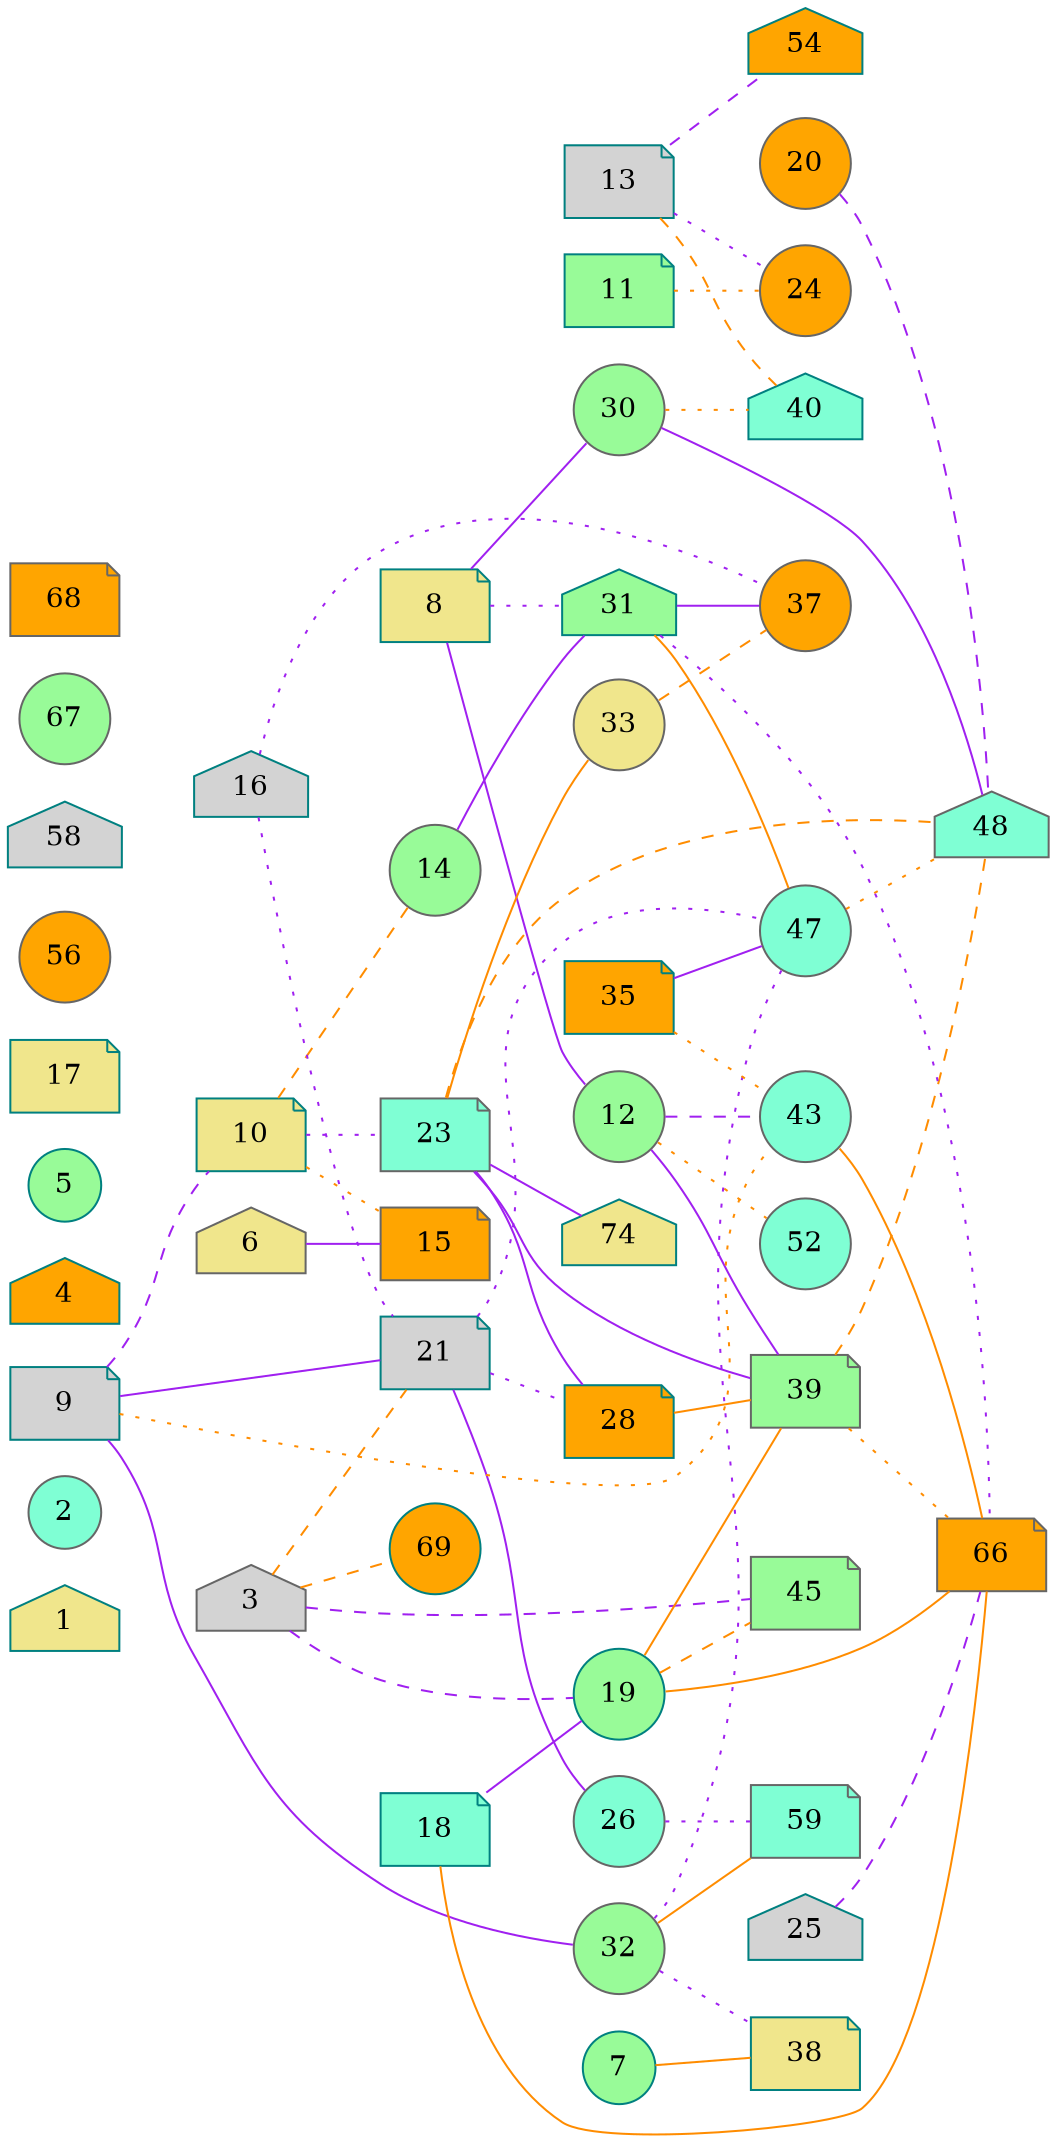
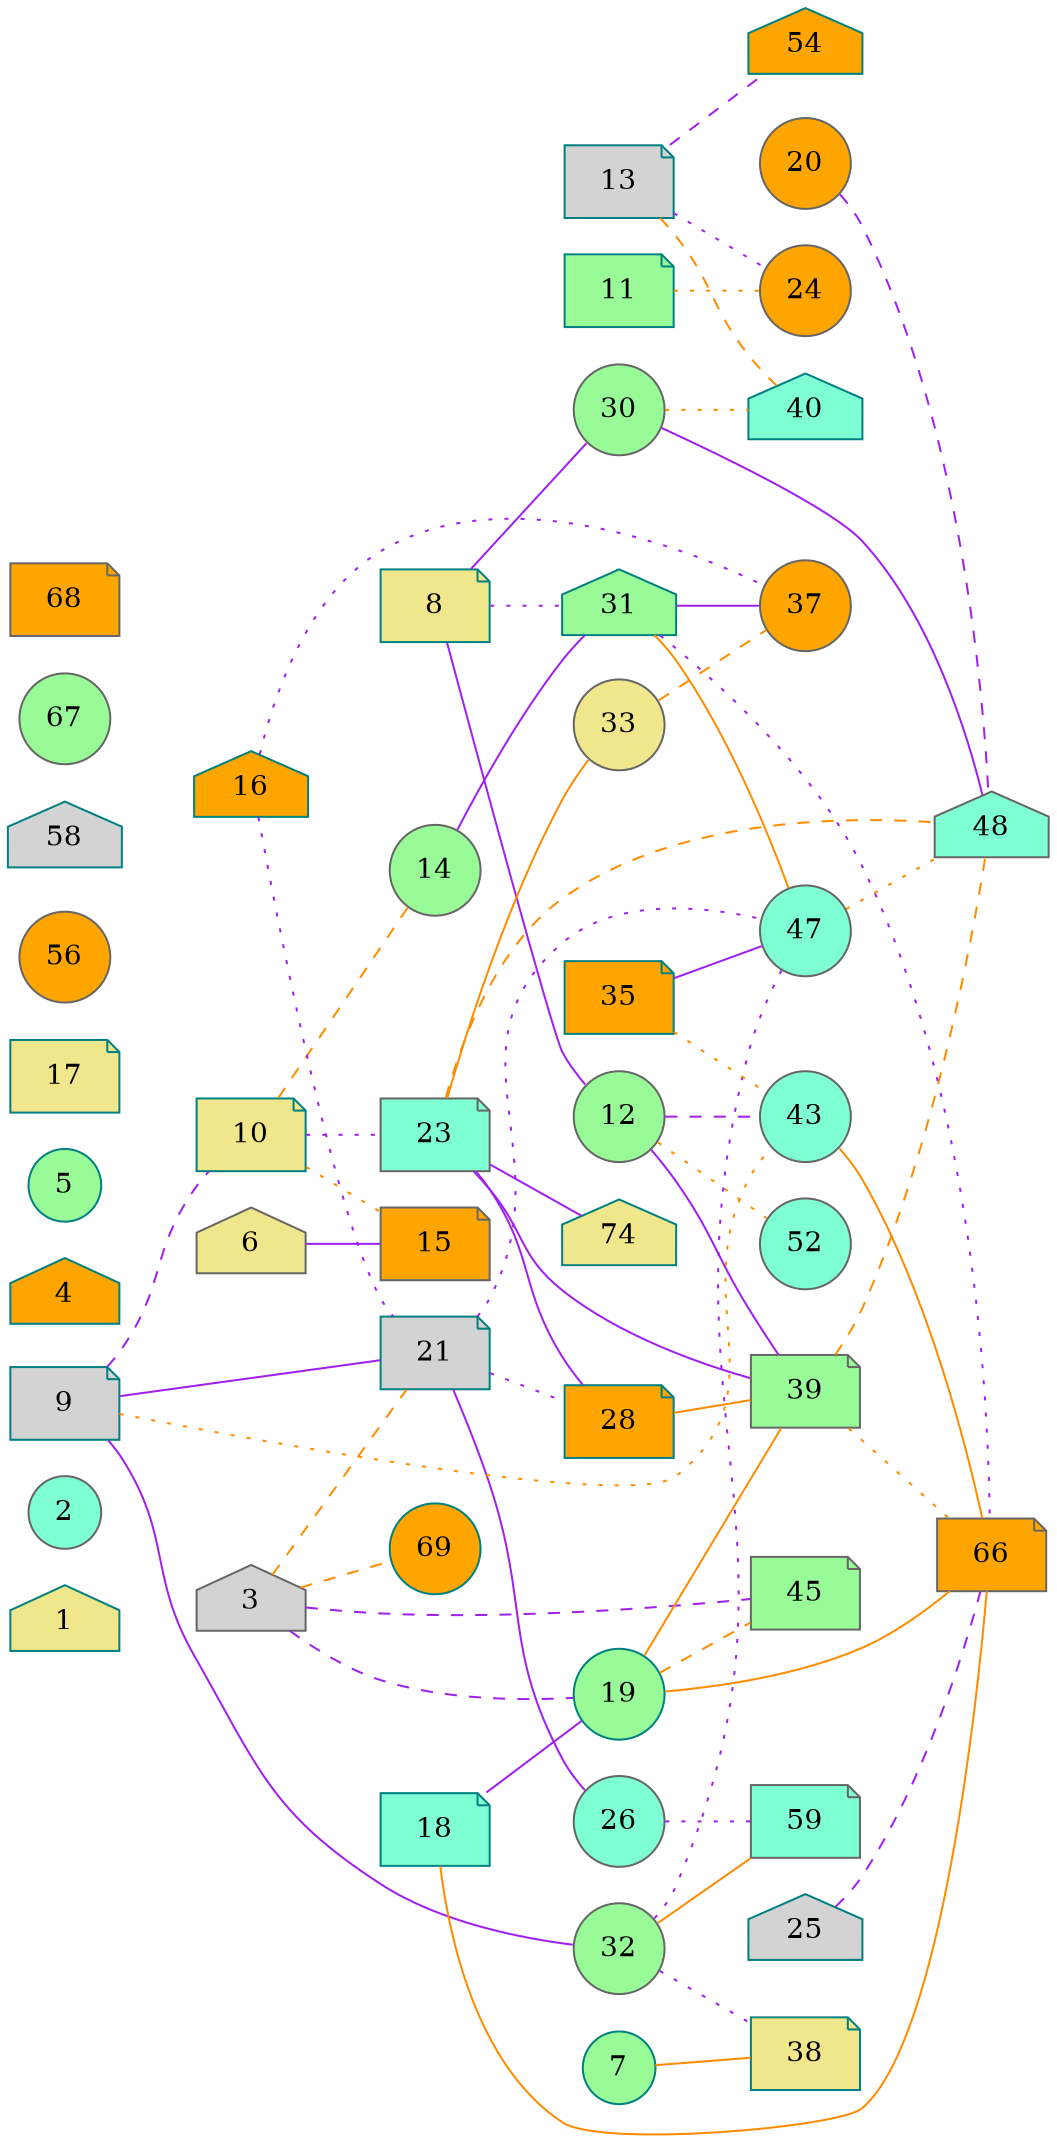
node "16": fillcolor lightgrey -> orange
